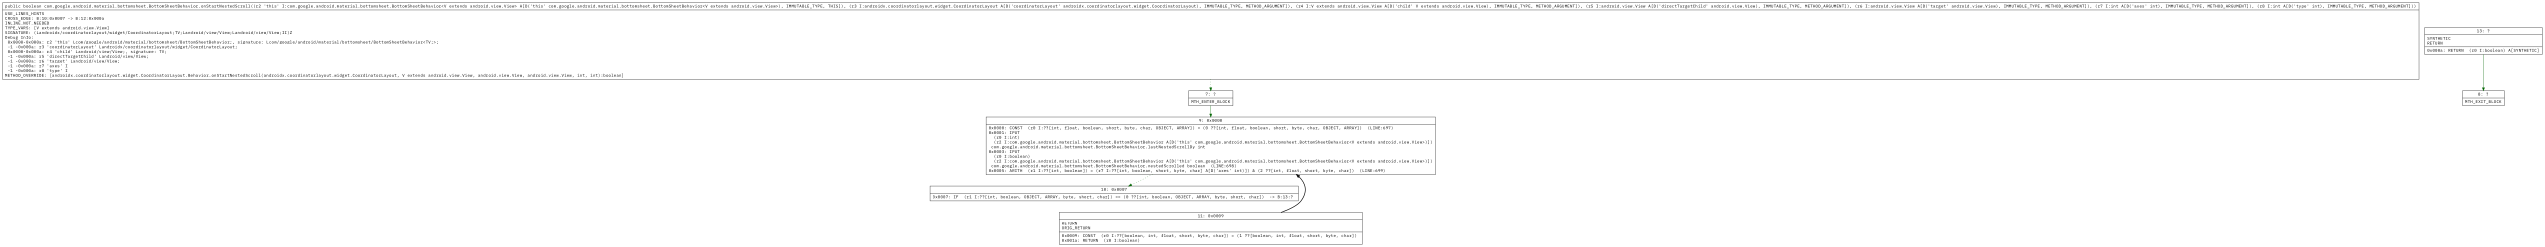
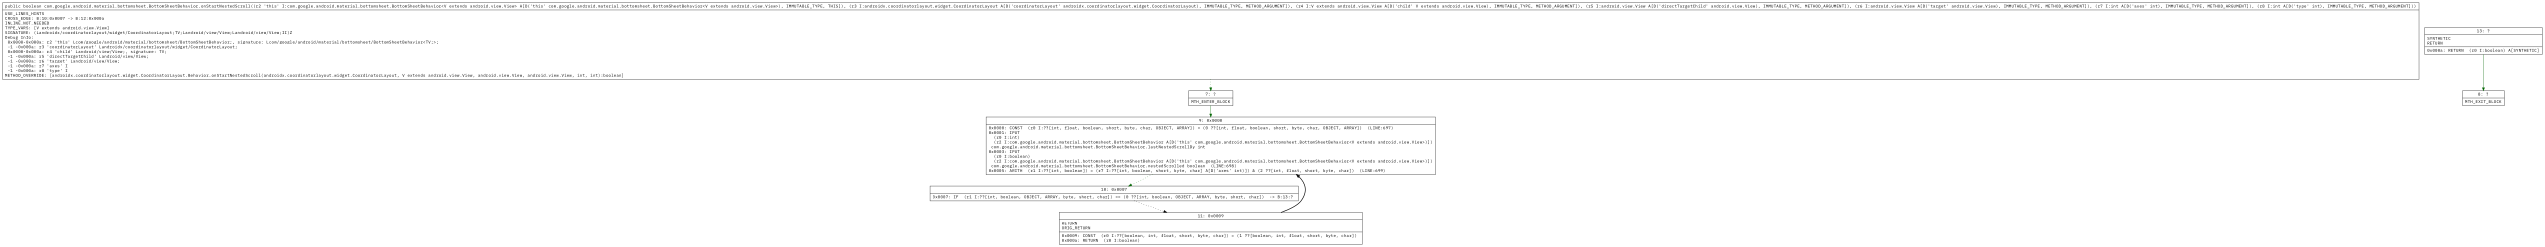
edge "10: 0x0007" -> "11: 0x0009": added
node "11: 0x0009": text "0x001a: RETURN  (r0 I:boolean)" -> "0x000a: RETURN  (r0 I:boolean)"
